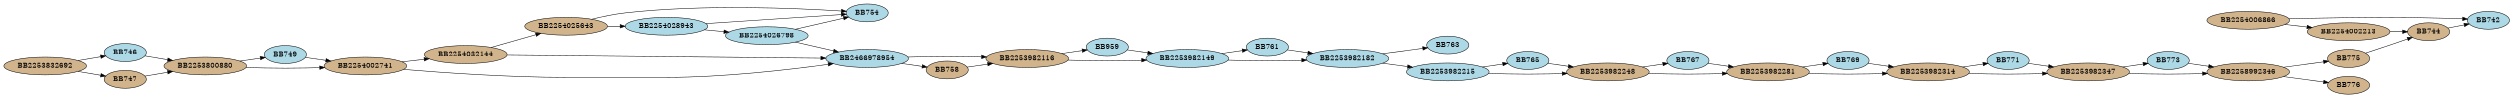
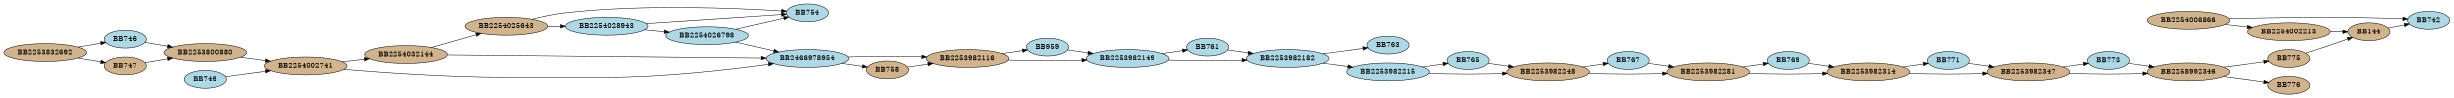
node "BB744": label "BB744" -> "BB144"
edge "BB2253800880" -> "BB749": removed
